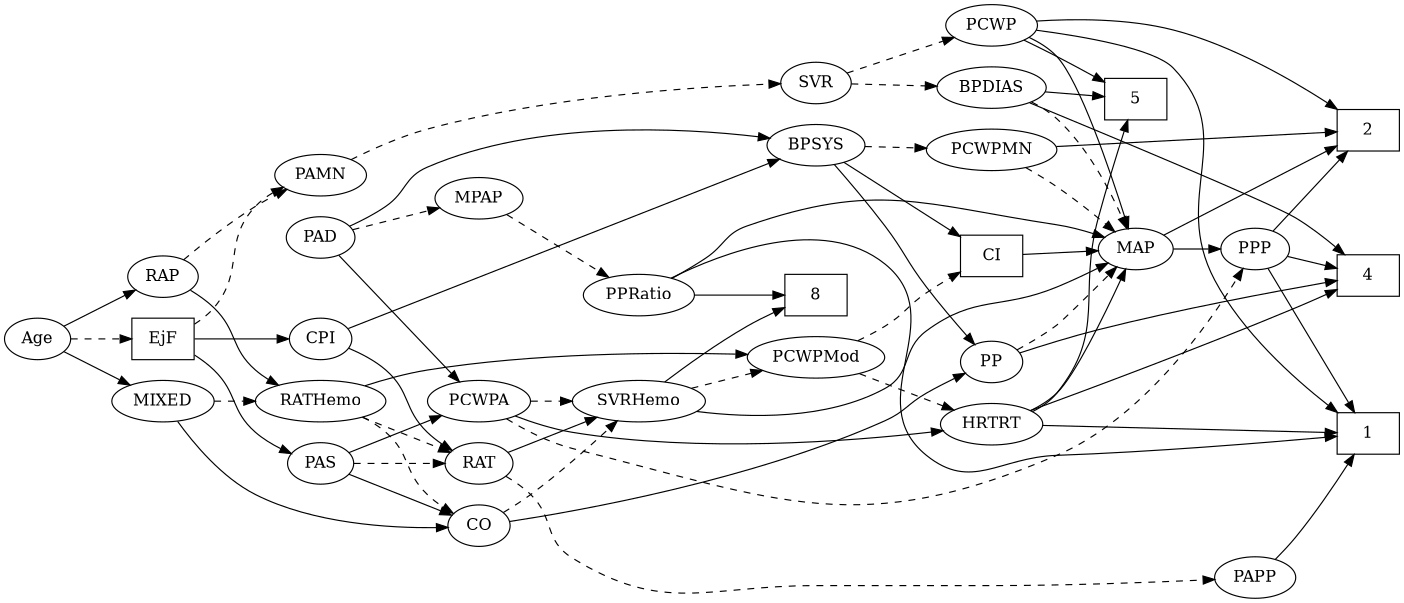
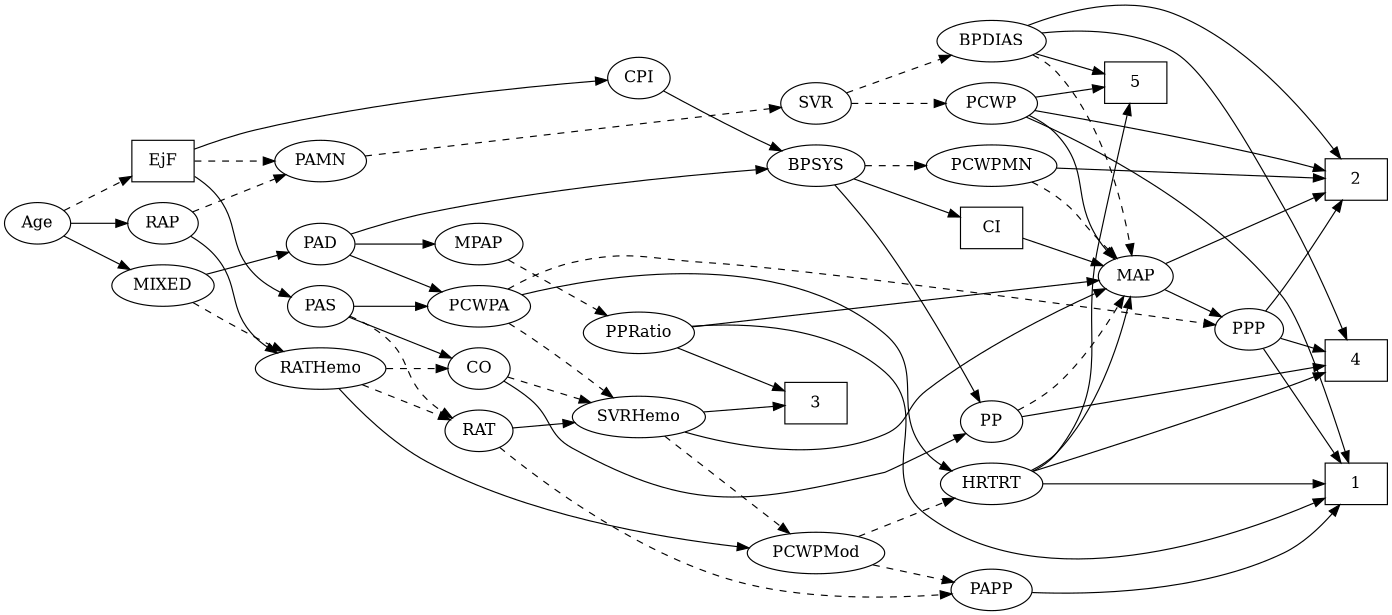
edge "BPDIAS" -> "2": added
edge "PAD" -> "MPAP": style dashed -> solid
node "8": label "8" -> "3"
edge "PCWPMod" -> "CI": now "PCWPMod" -> "PAPP"
edge "CPI" -> "RAT": removed
edge "MIXED" -> "CO": now "MIXED" -> "PAD"
